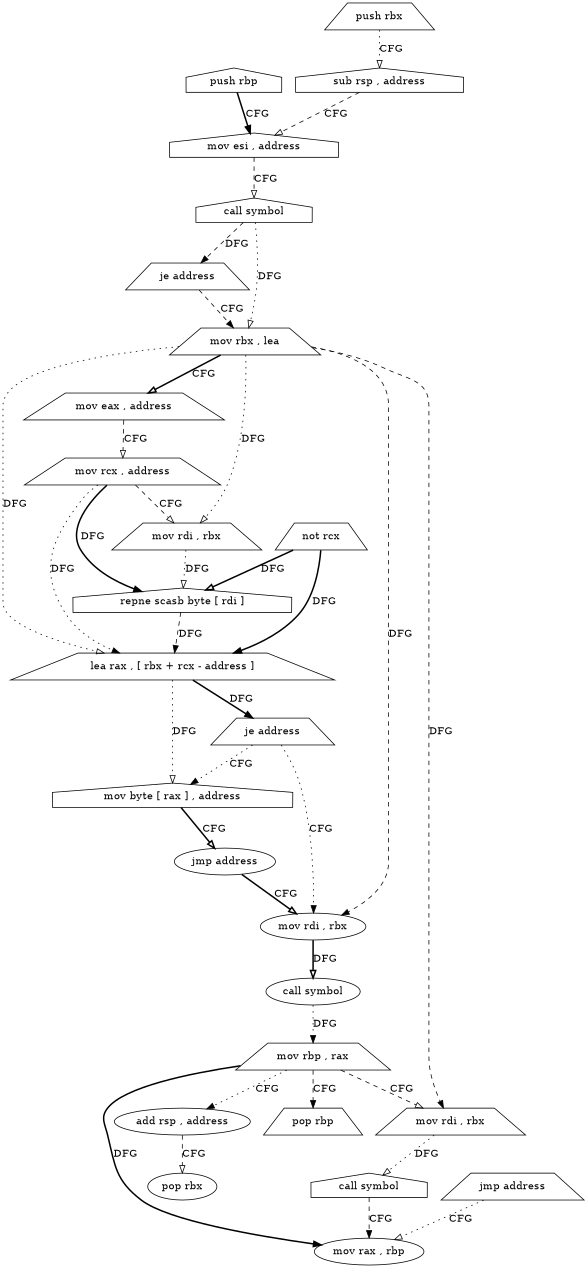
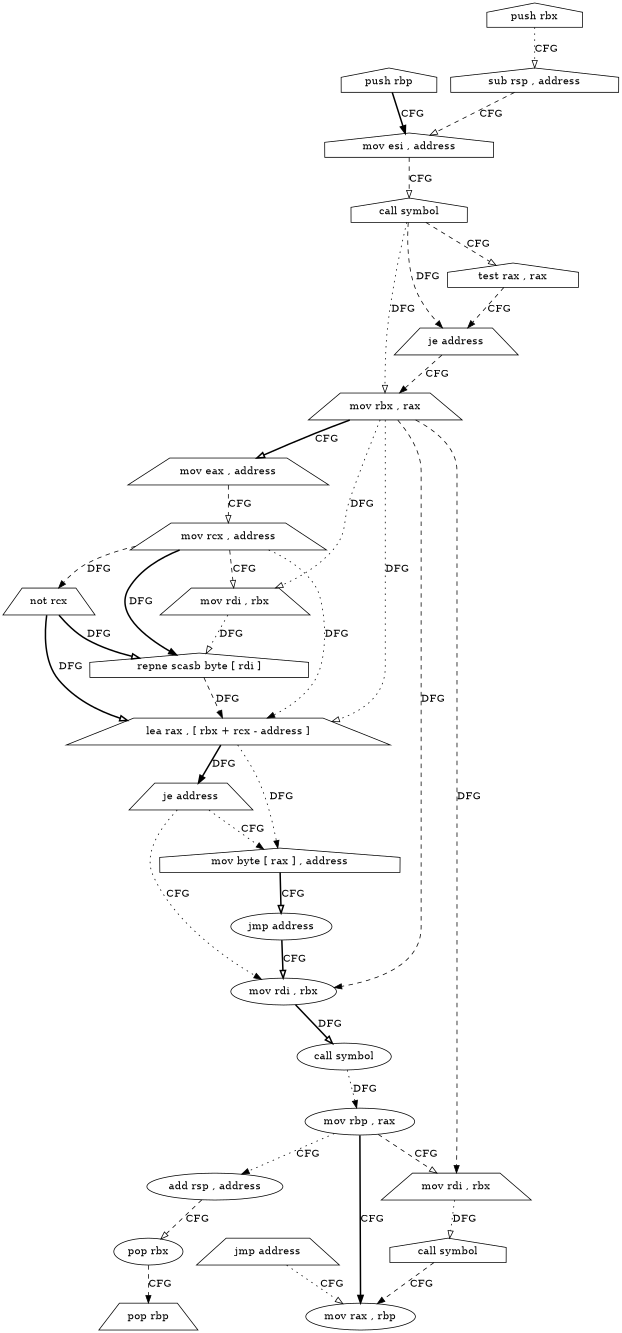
node "push rbx": shape trapezium -> house
node "test rax , rax": added
node "mov rbx , lea": label "mov rbx , lea" -> "mov rbx , rax"
edge "mov rcx , address" -> "not rcx": added, label "DFG"
edge "not rcx" -> "lea rax , [ rbx + rcx - address ]": arrowhead normal -> onormal
edge "lea rax , [ rbx + rcx - address ]" -> "mov byte [ rax ] , address": arrowhead onormal -> normal
node "mov rbp , rax": shape trapezium -> ellipse
edge "mov rbp , rax" -> "pop rbp": now "pop rbx" -> "pop rbp"
edge "mov rbp , rax" -> "mov rax , rbp": label "DFG" -> "CFG"
